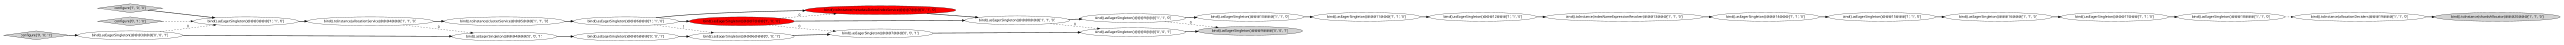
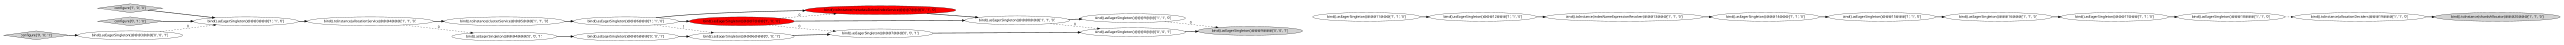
node "bind().asEagerSingleton()@@@10@@@['1', '1', '0']": removed
edge "configure['0', '1', '0']" -> "bind().asEagerSingleton()@@@3@@@['1', '1', '0']": style dashed -> bold
edge "bind().asEagerSingleton()@@@3@@@['0', '0', '1']" -> "bind().asEagerSingleton()@@@4@@@['0', '0', '1']": removed
